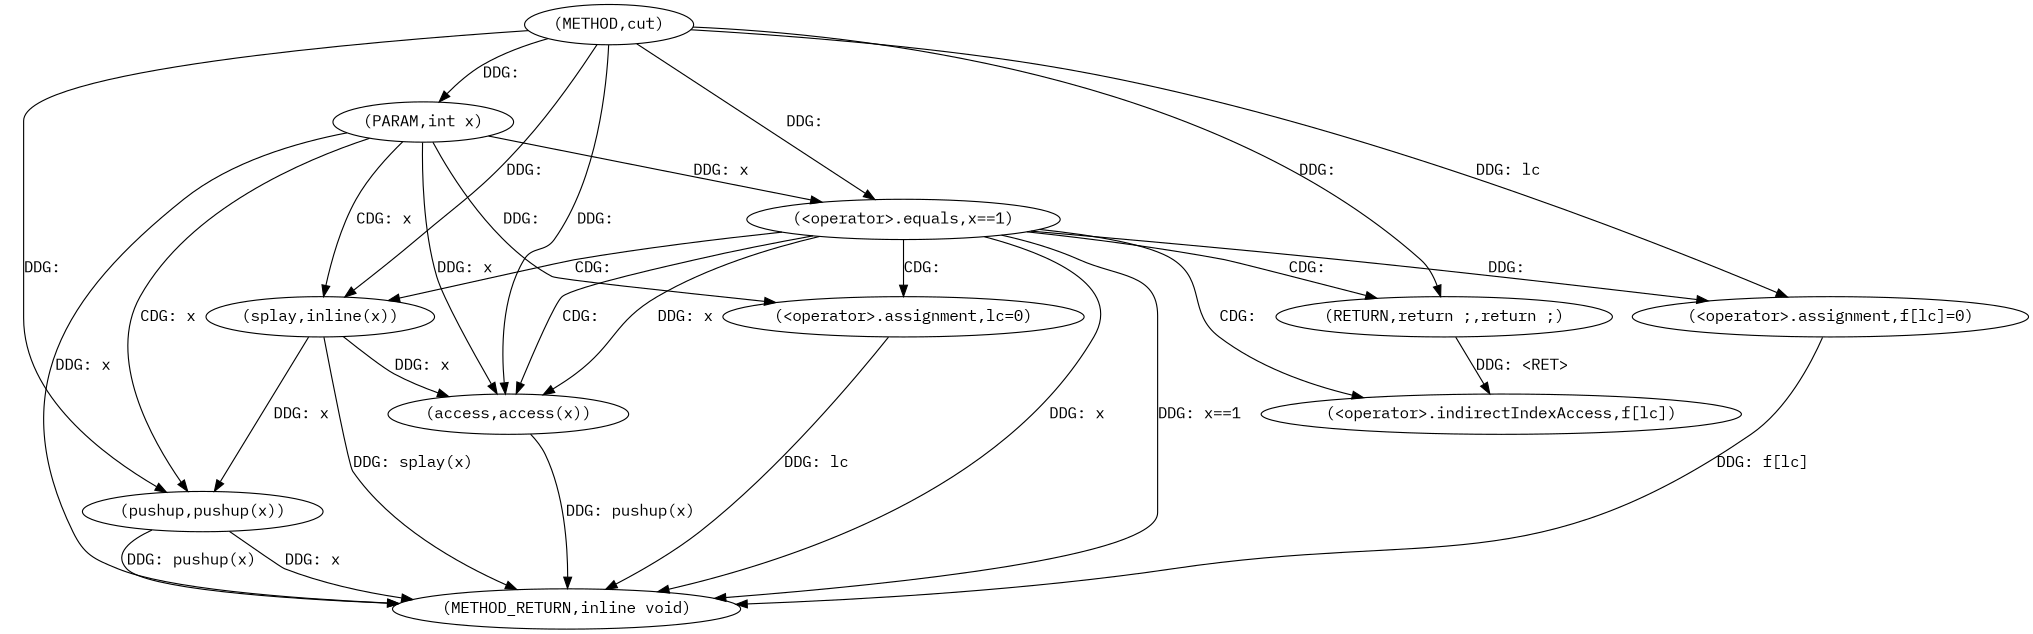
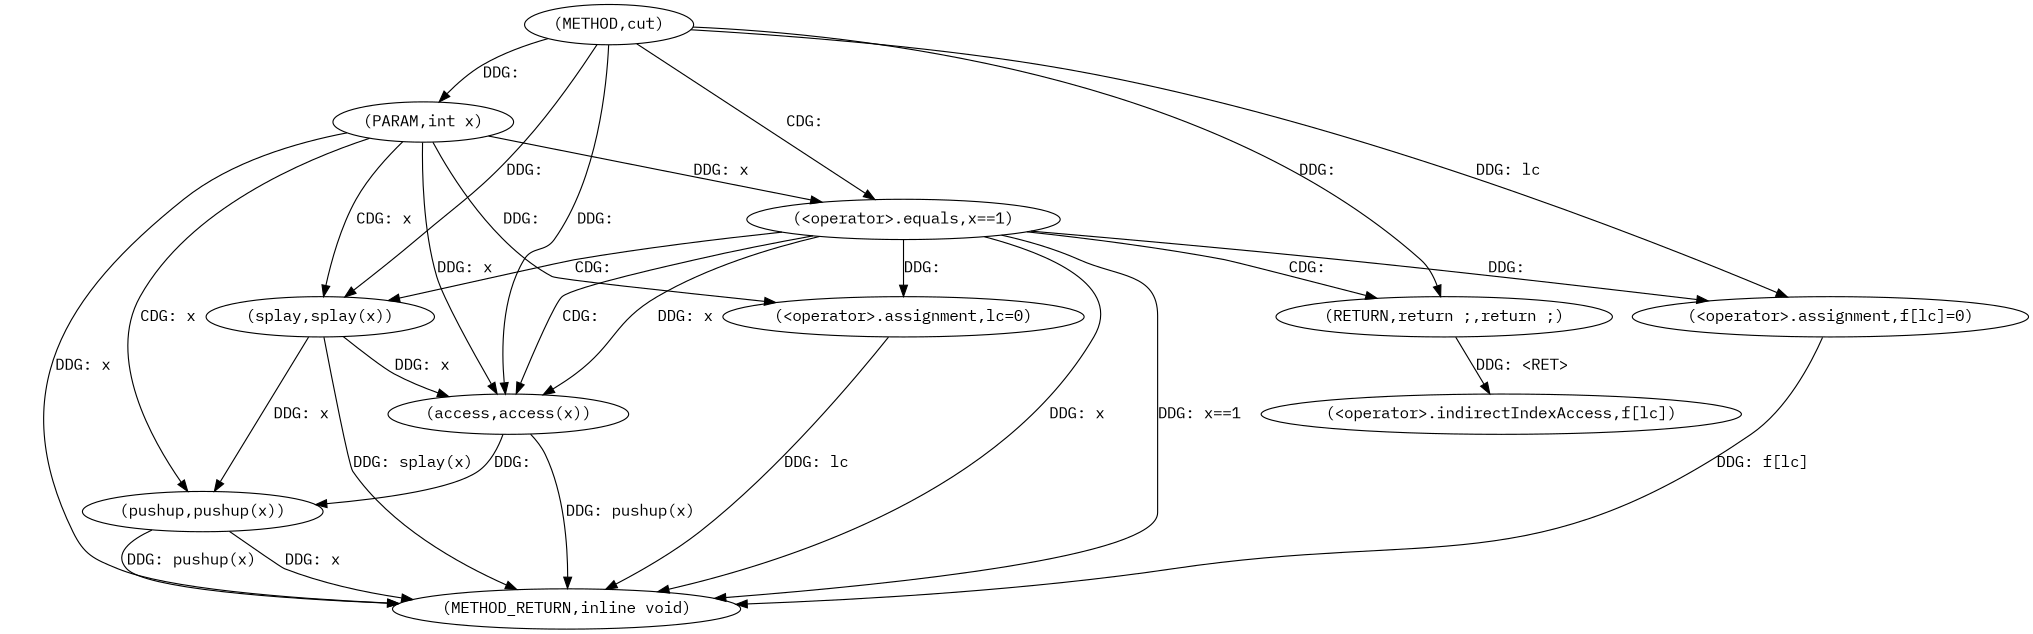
edge "(METHOD,cut)" -> "(pushup,pushup(x))": now "(access,access(x))" -> "(pushup,pushup(x))"
edge "(METHOD,cut)" -> "(<operator>.equals,x==1)": label "DDG: " -> "CDG: "
edge "(<operator>.equals,x==1)" -> "(<operator>.assignment,lc=0)": label "CDG: " -> "DDG: "
edge "(<operator>.equals,x==1)" -> "(<operator>.indirectIndexAccess,f[lc])": removed, label "CDG:"
node "(splay,inline(x))": label "(splay,inline(x))" -> "(splay,splay(x))"
